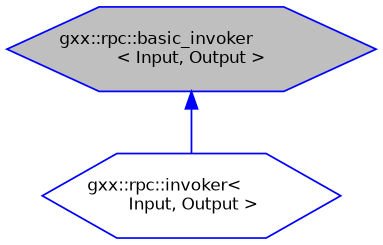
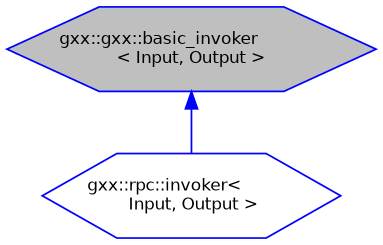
node "gxx::rpc::basic_invoker < Input, Output >": label "gxx::rpc::basic_invoker < Input, Output >" -> "gxx::gxx::basic_invoker < Input, Output >"
